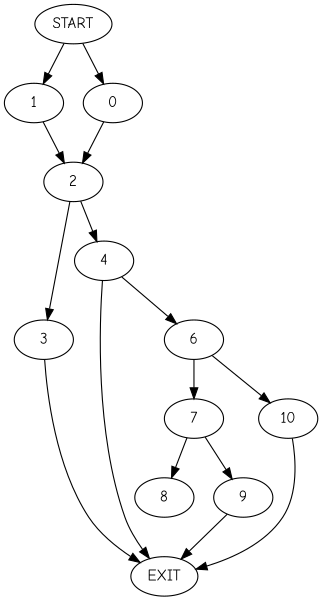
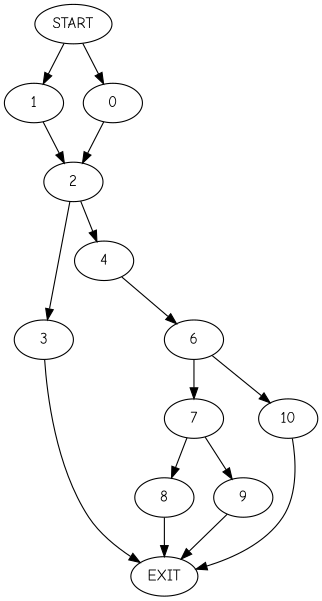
edge "4" -> "EXIT": now "8" -> "EXIT"
